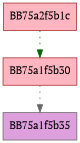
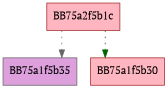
edge "BB75a1f5b30" -> "BB75a1f5b35": now "BB75a2f5b1c" -> "BB75a1f5b35"
